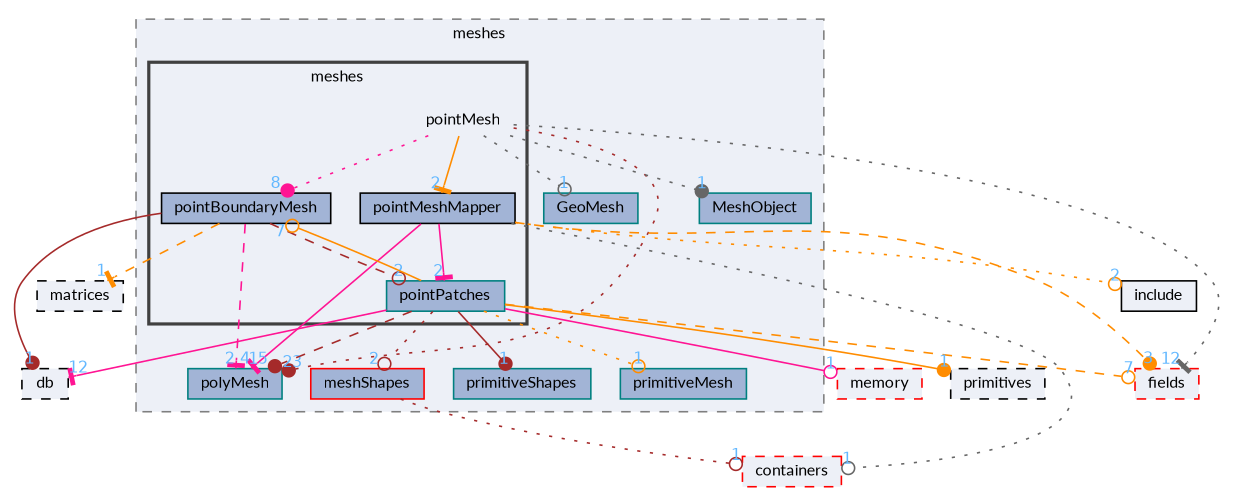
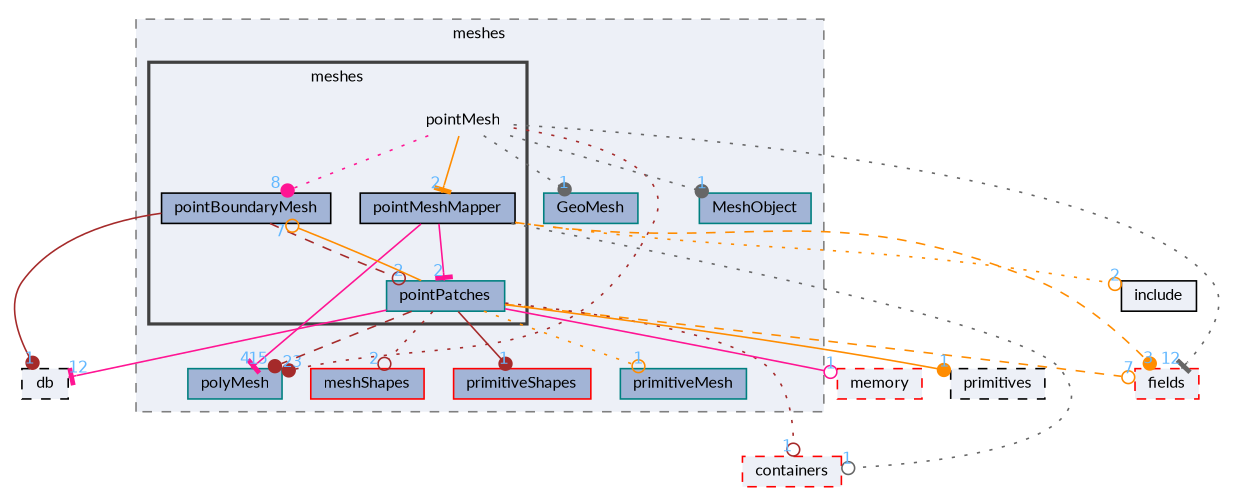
edge "pointMesh" -> "GeoMesh": arrowhead odot -> dot
edge "pointBoundaryMesh" -> "polyMesh": removed
node "matrices": removed
node "primitiveShapes": color teal -> red
edge "meshShapes" -> "containers": now "pointPatches" -> "containers"
